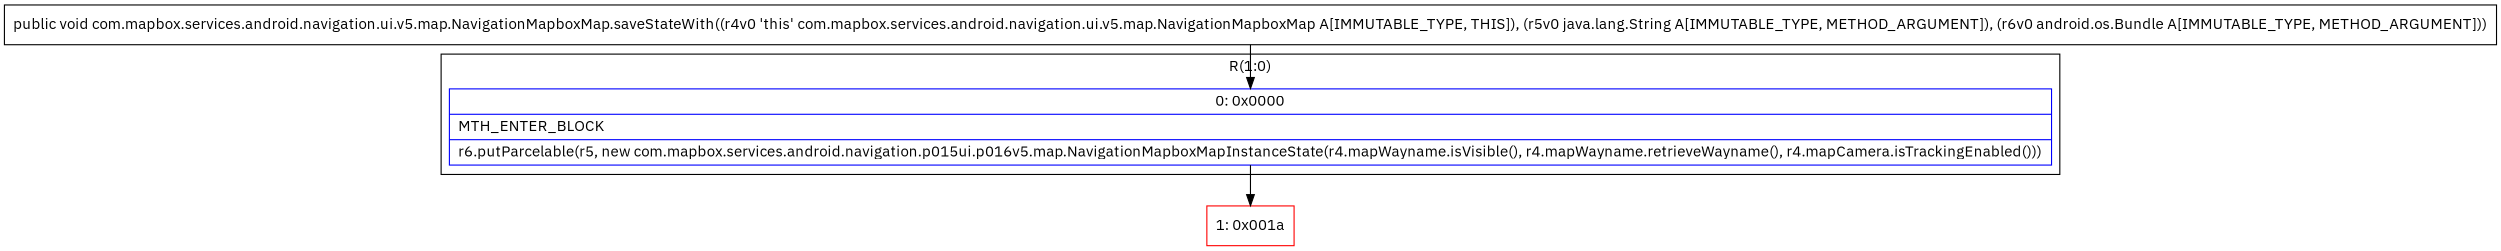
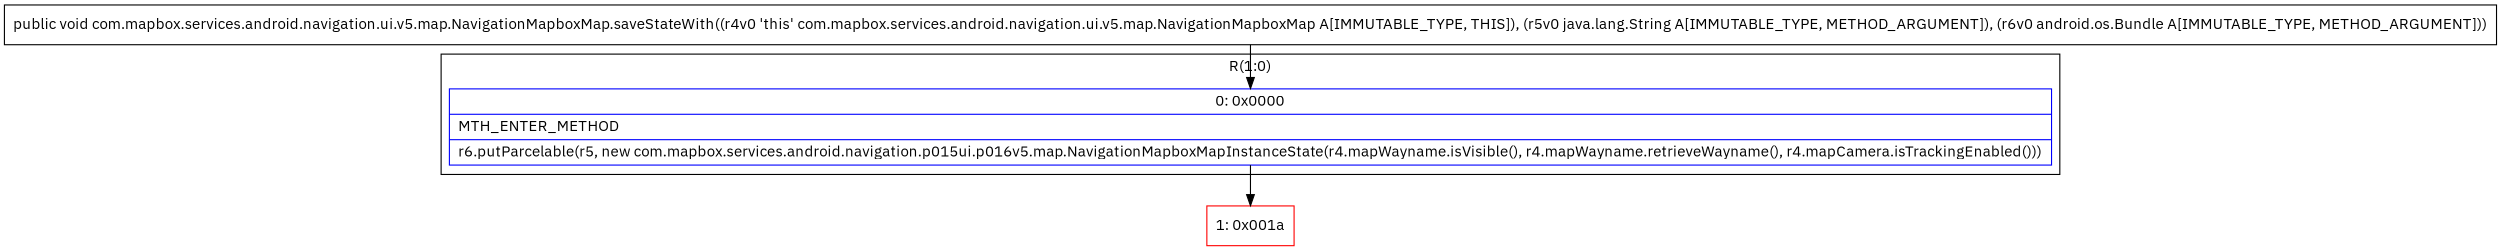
node "0: 0x0000": text "MTH_ENTER_BLOCK" -> "MTH_ENTER_METHOD"
